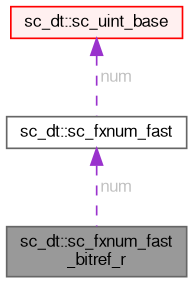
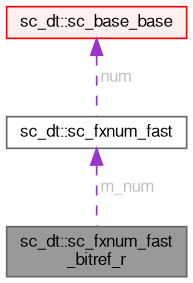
node "sc_dt::sc_uint_base": label "sc_dt::sc_uint_base" -> "sc_dt::sc_base_base"
edge "sc_dt::sc_fxnum_fast _bitref_r" -> "sc_dt::sc_fxnum_fast": label " num" -> " m_num"
